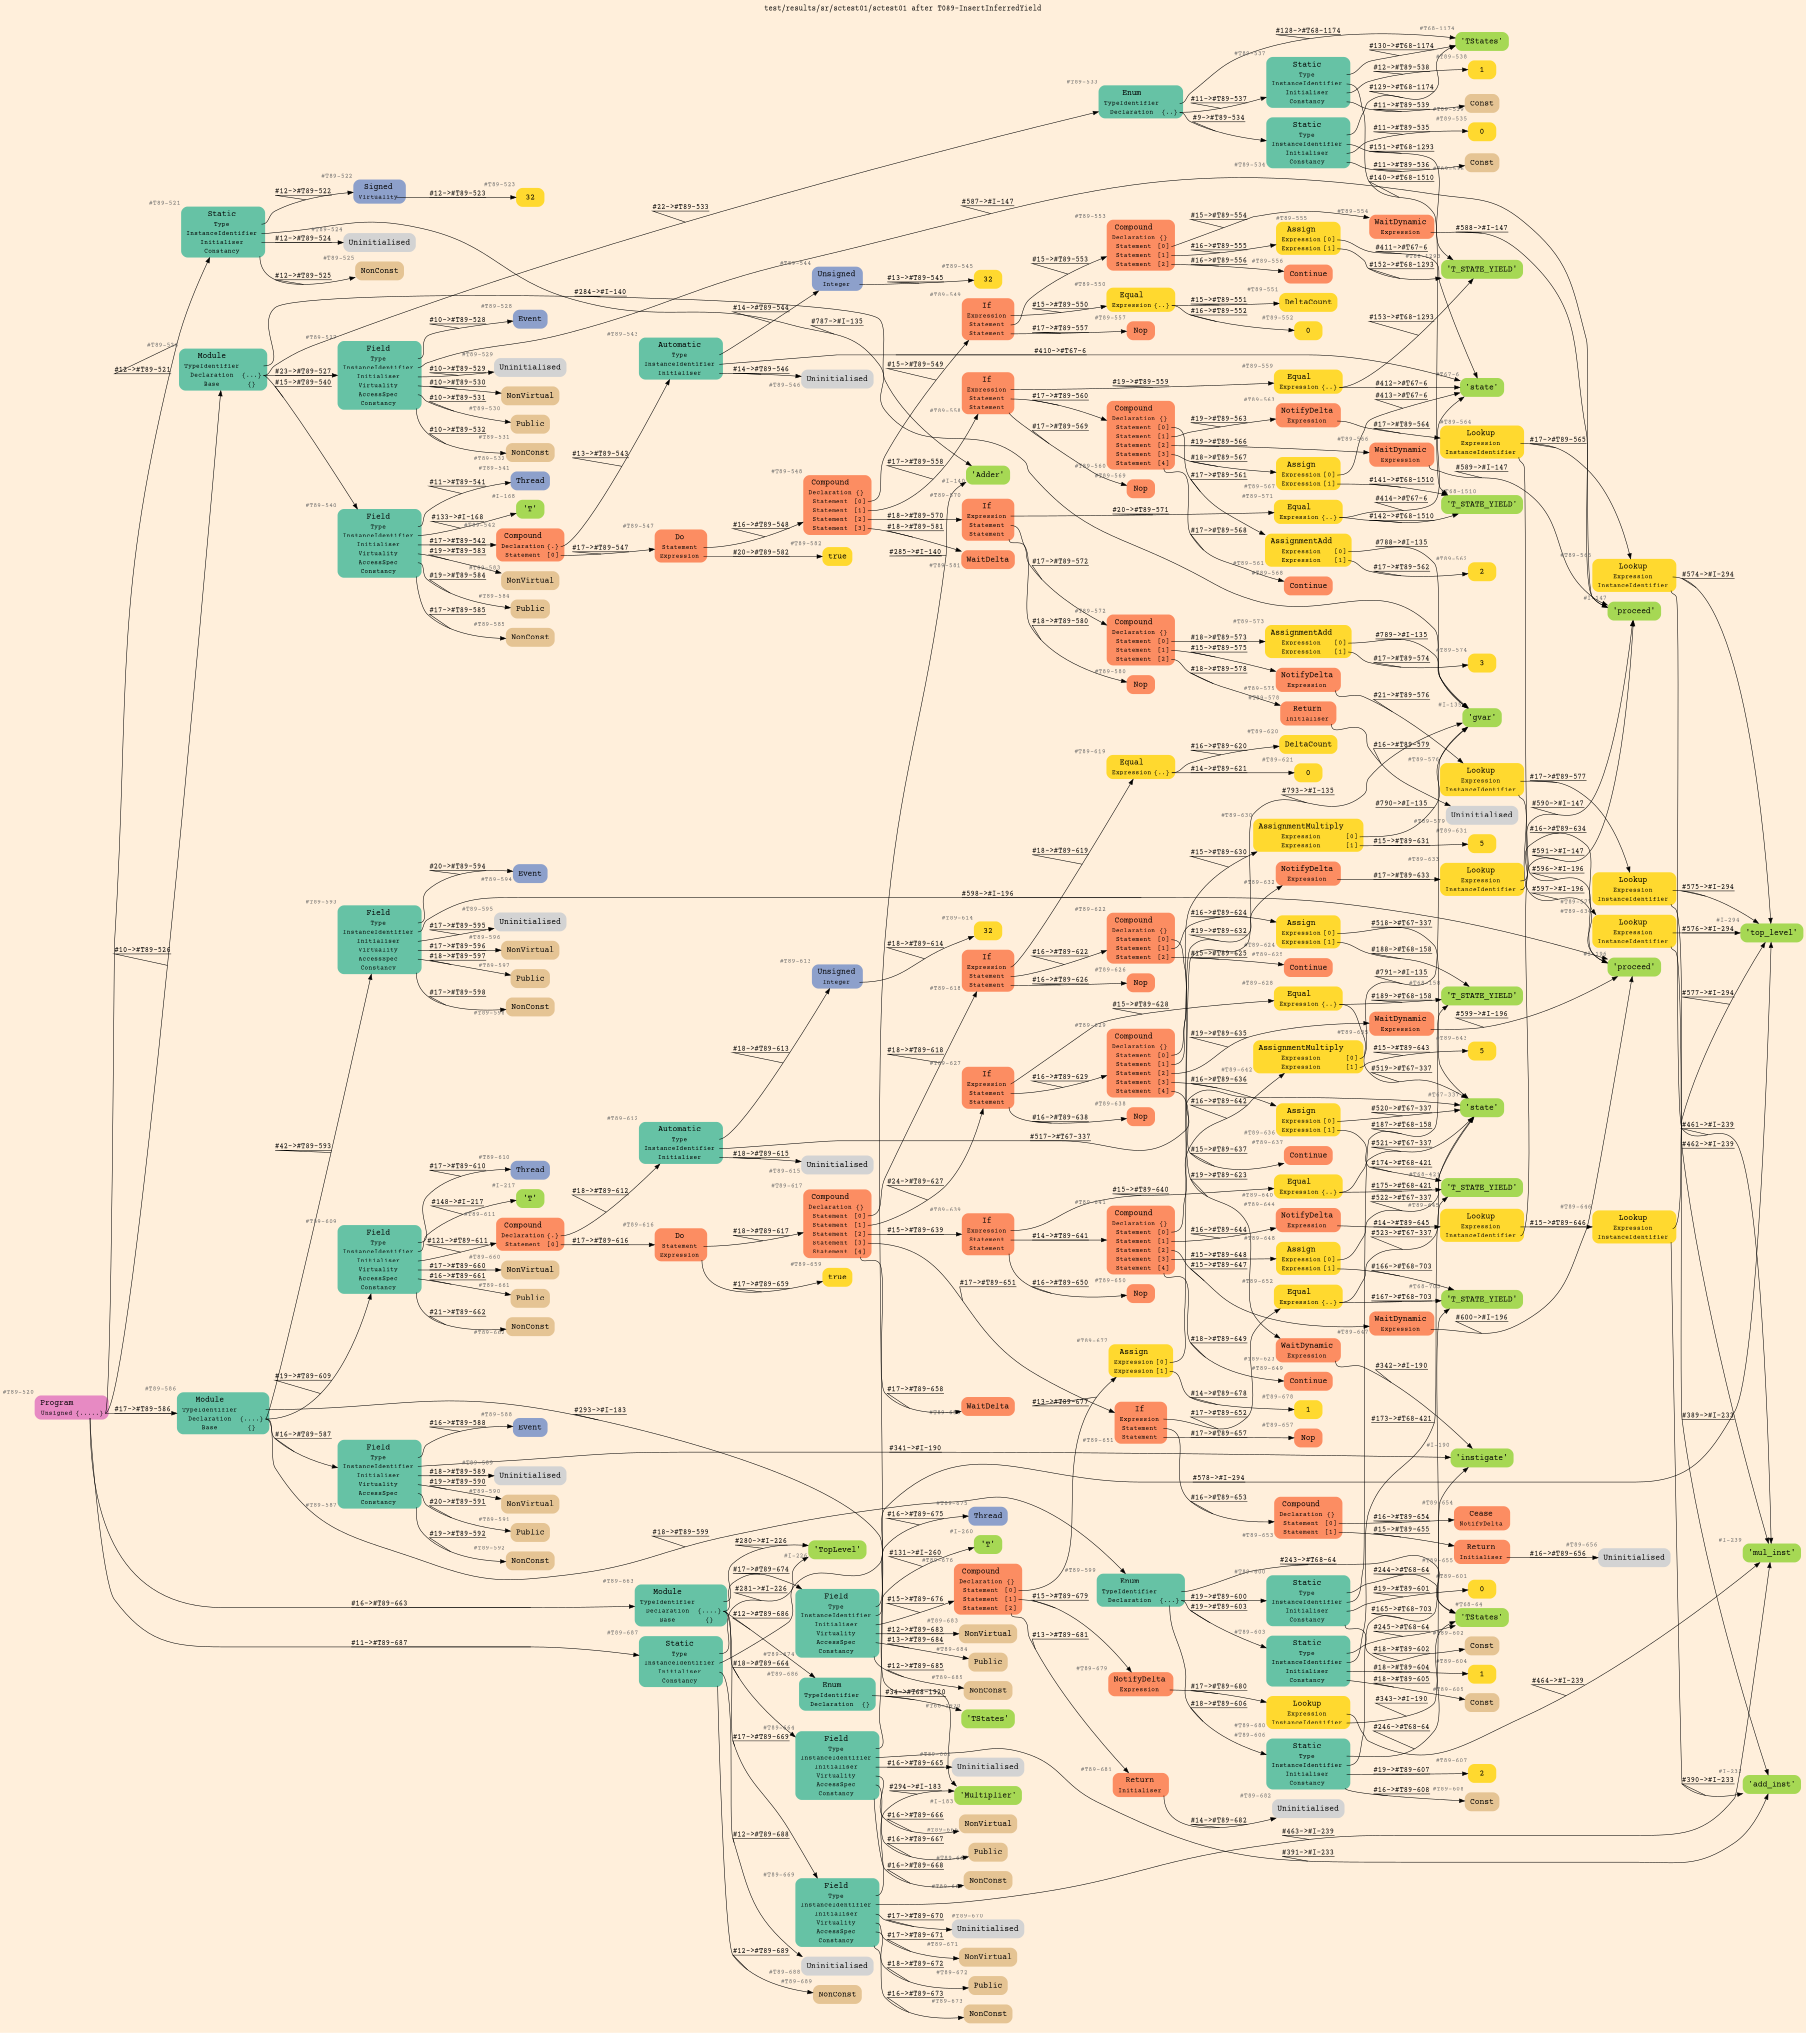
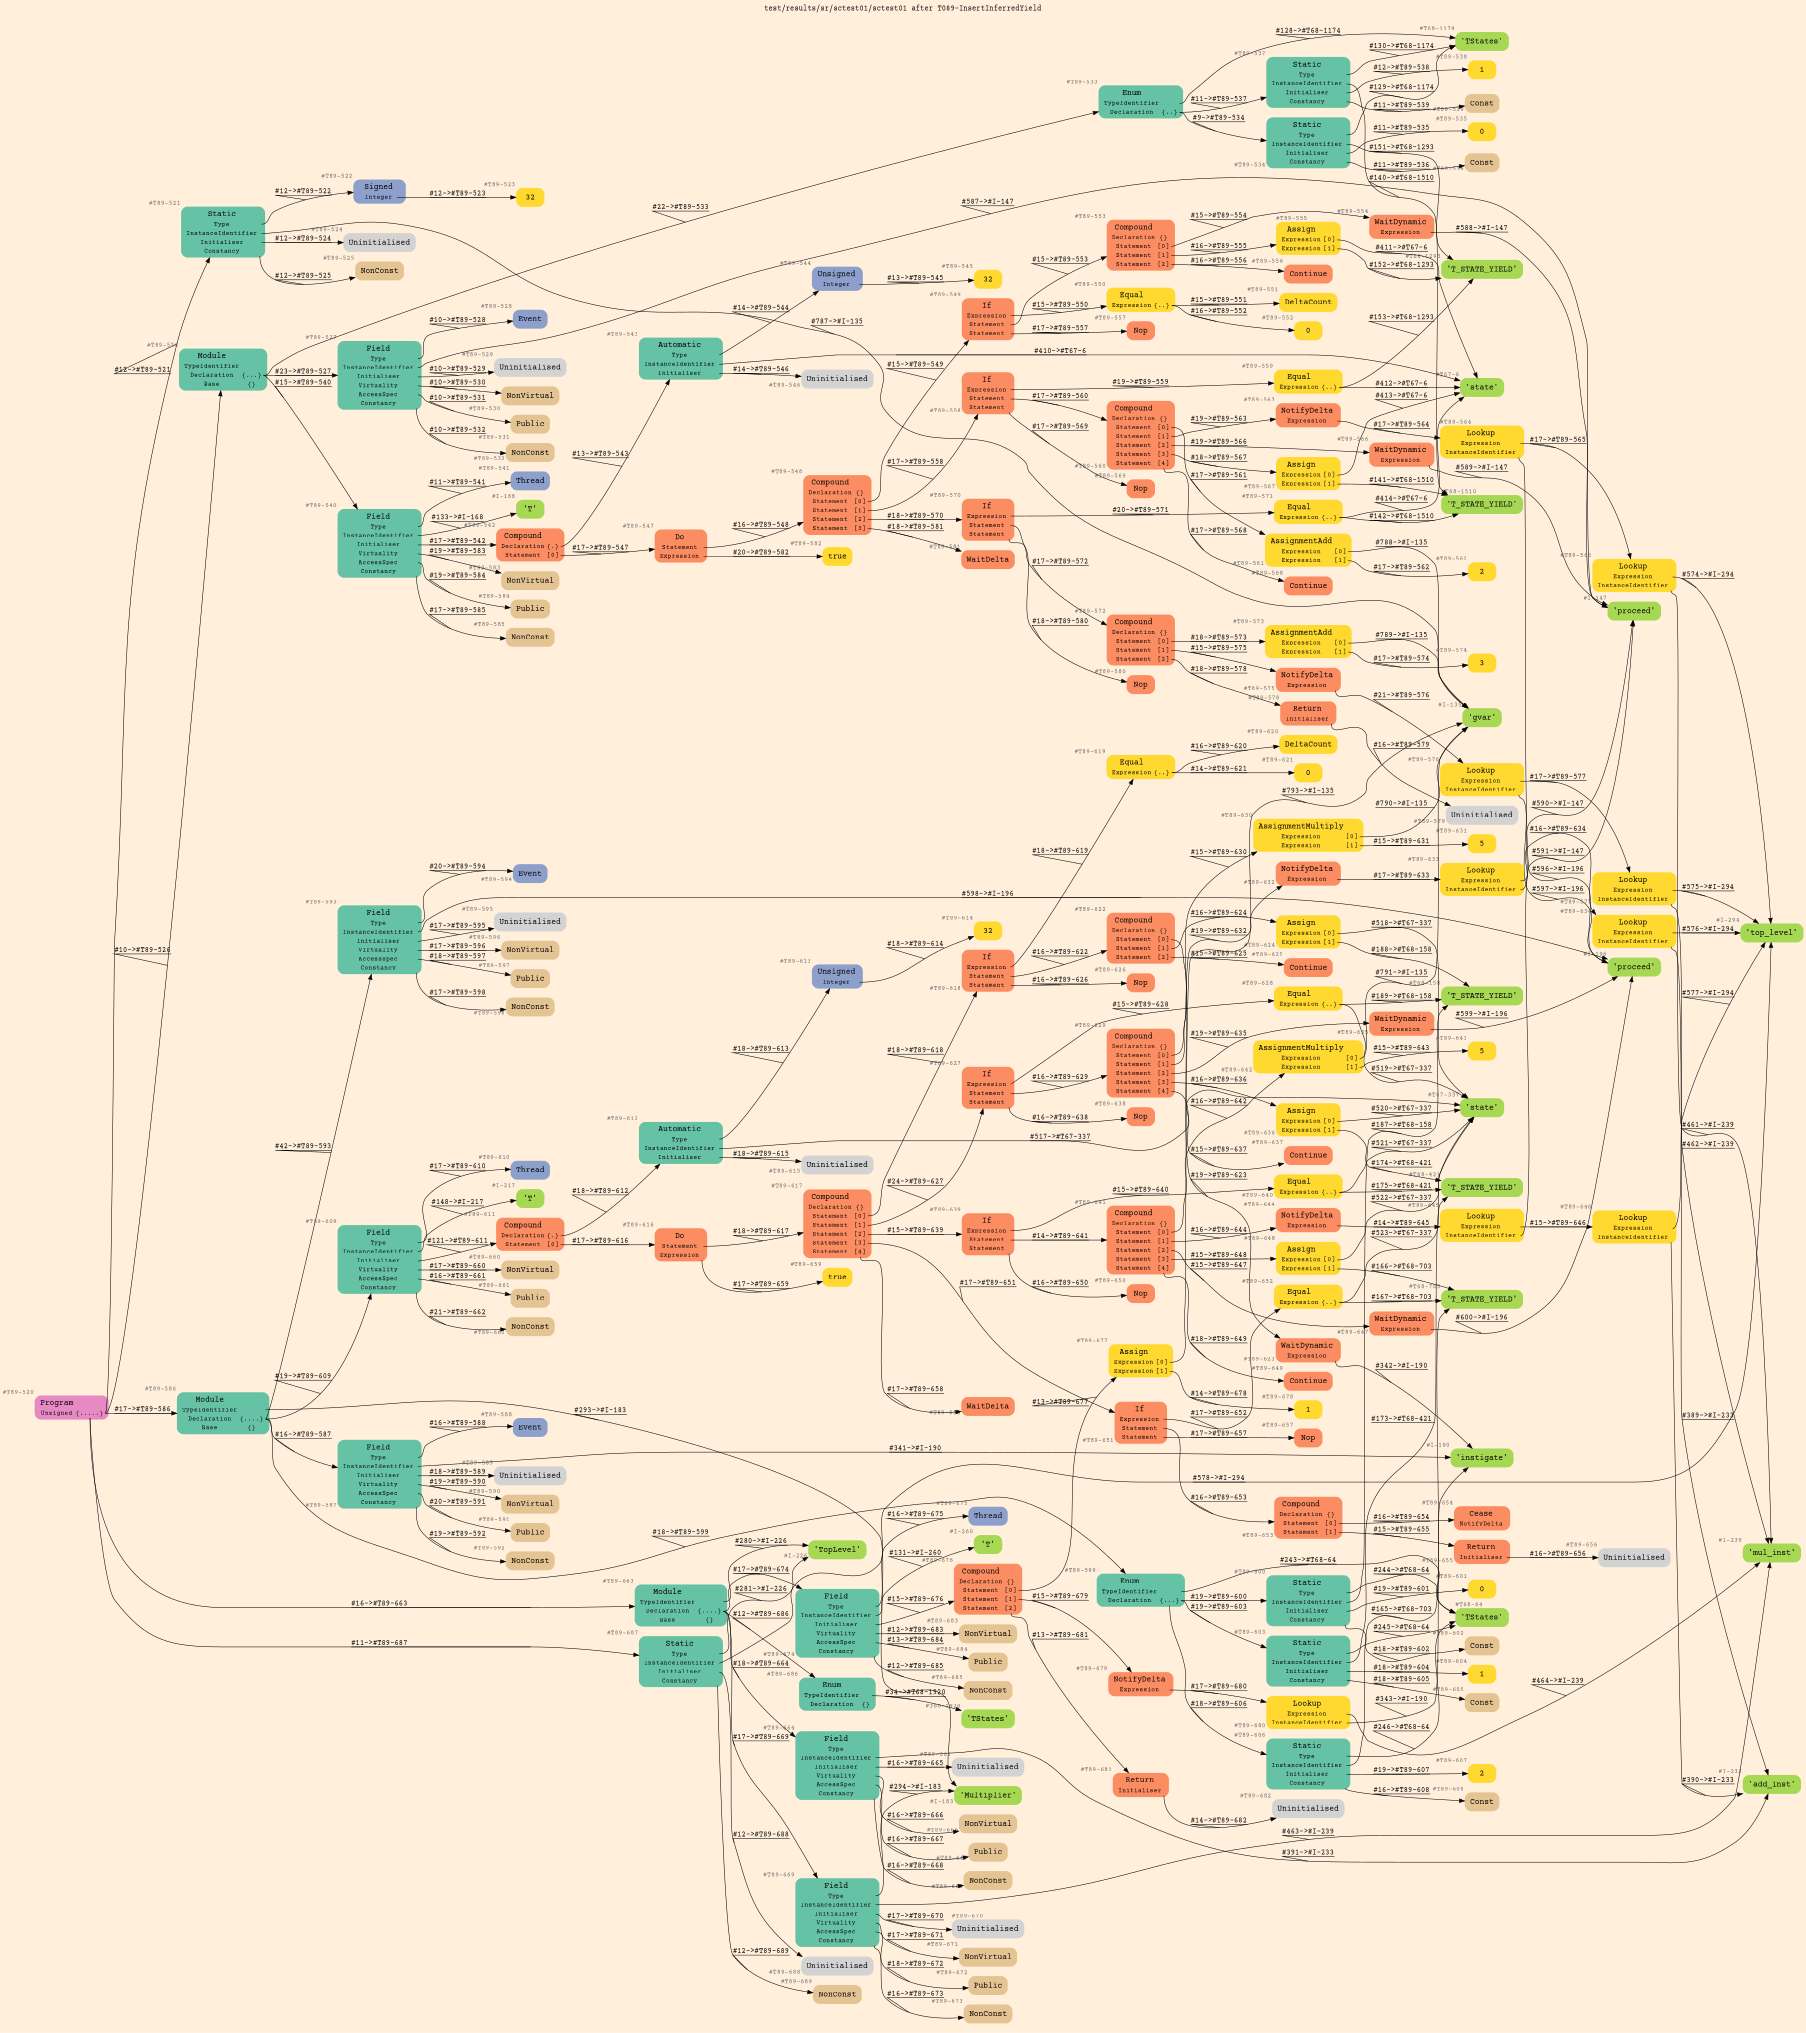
node "Signed": text "Virtuality" -> "Integer"
node "'Adder'": removed
